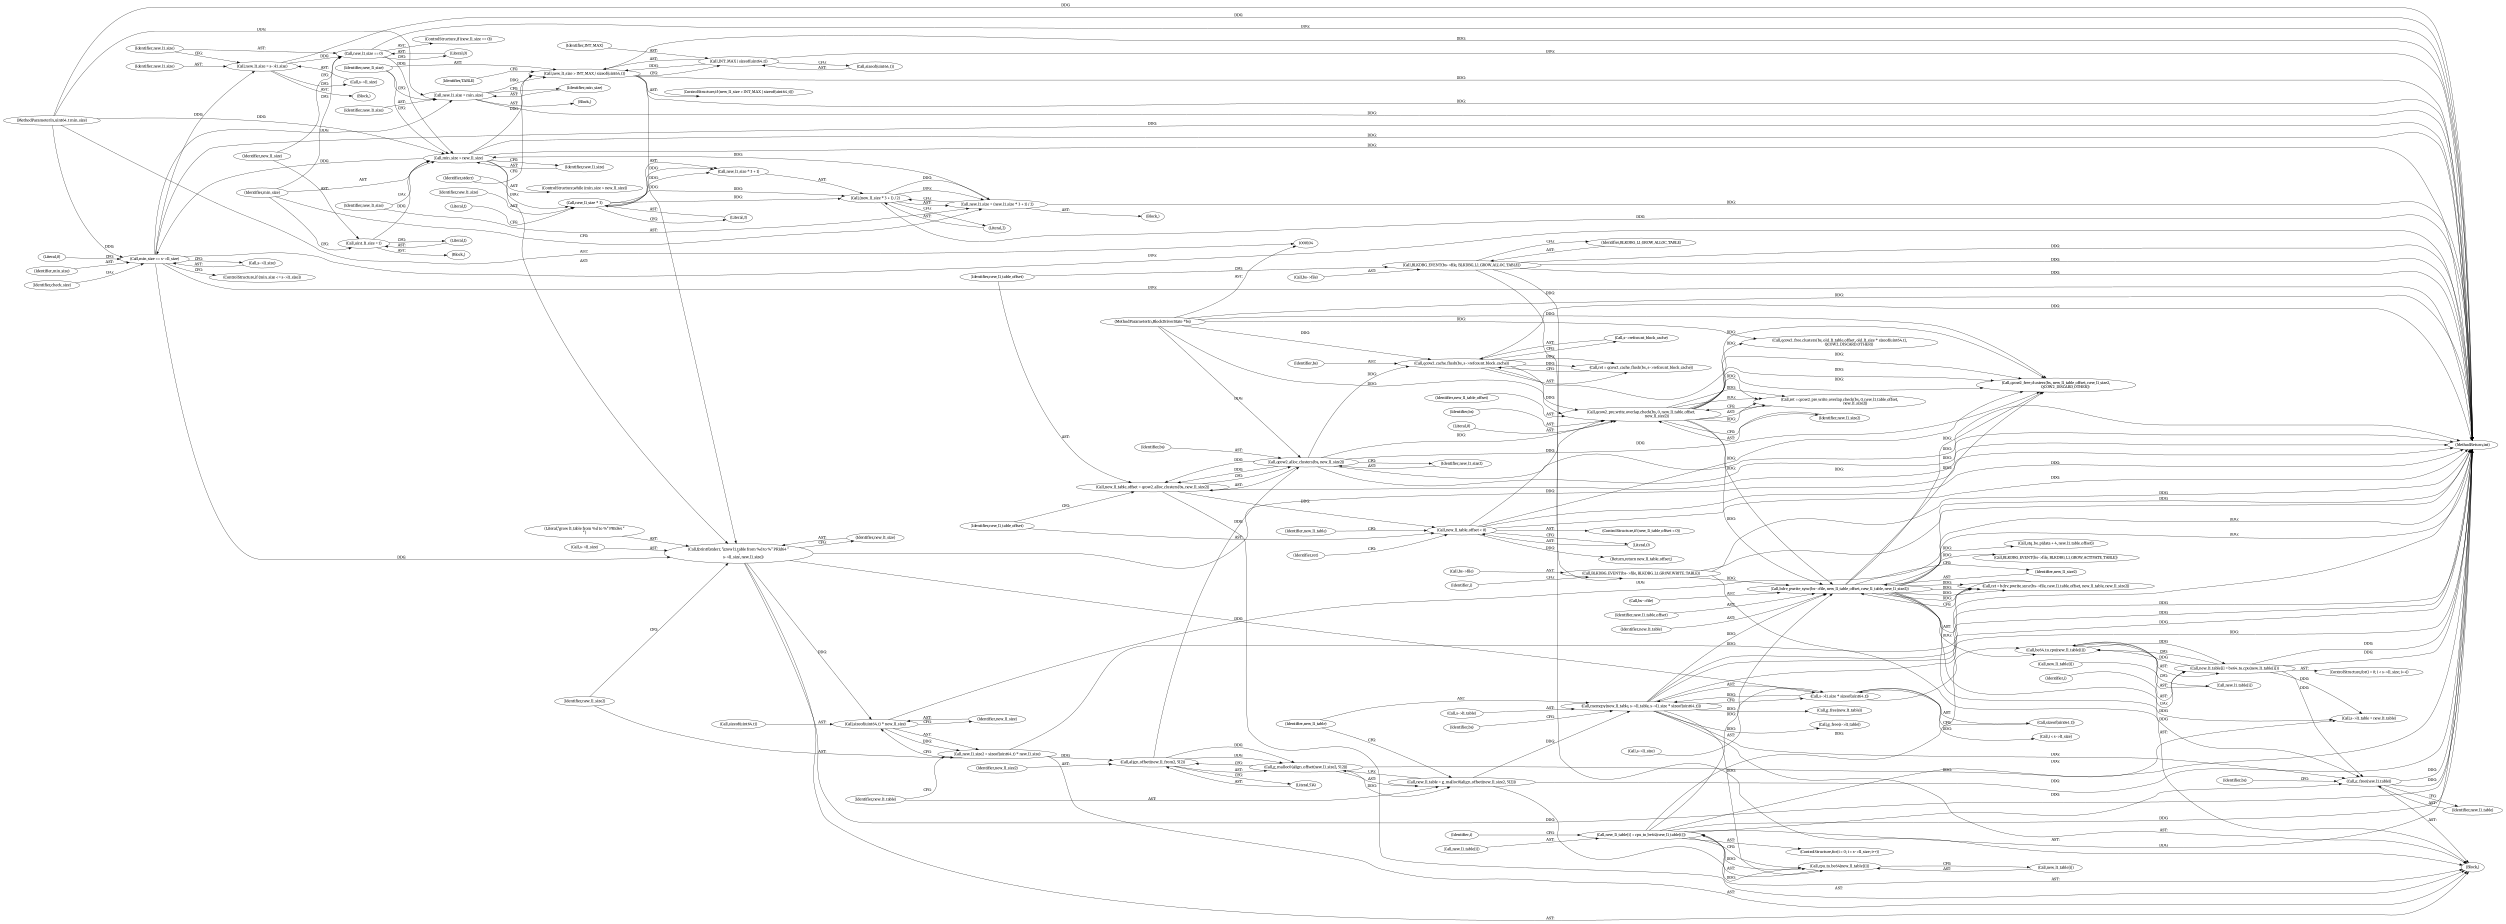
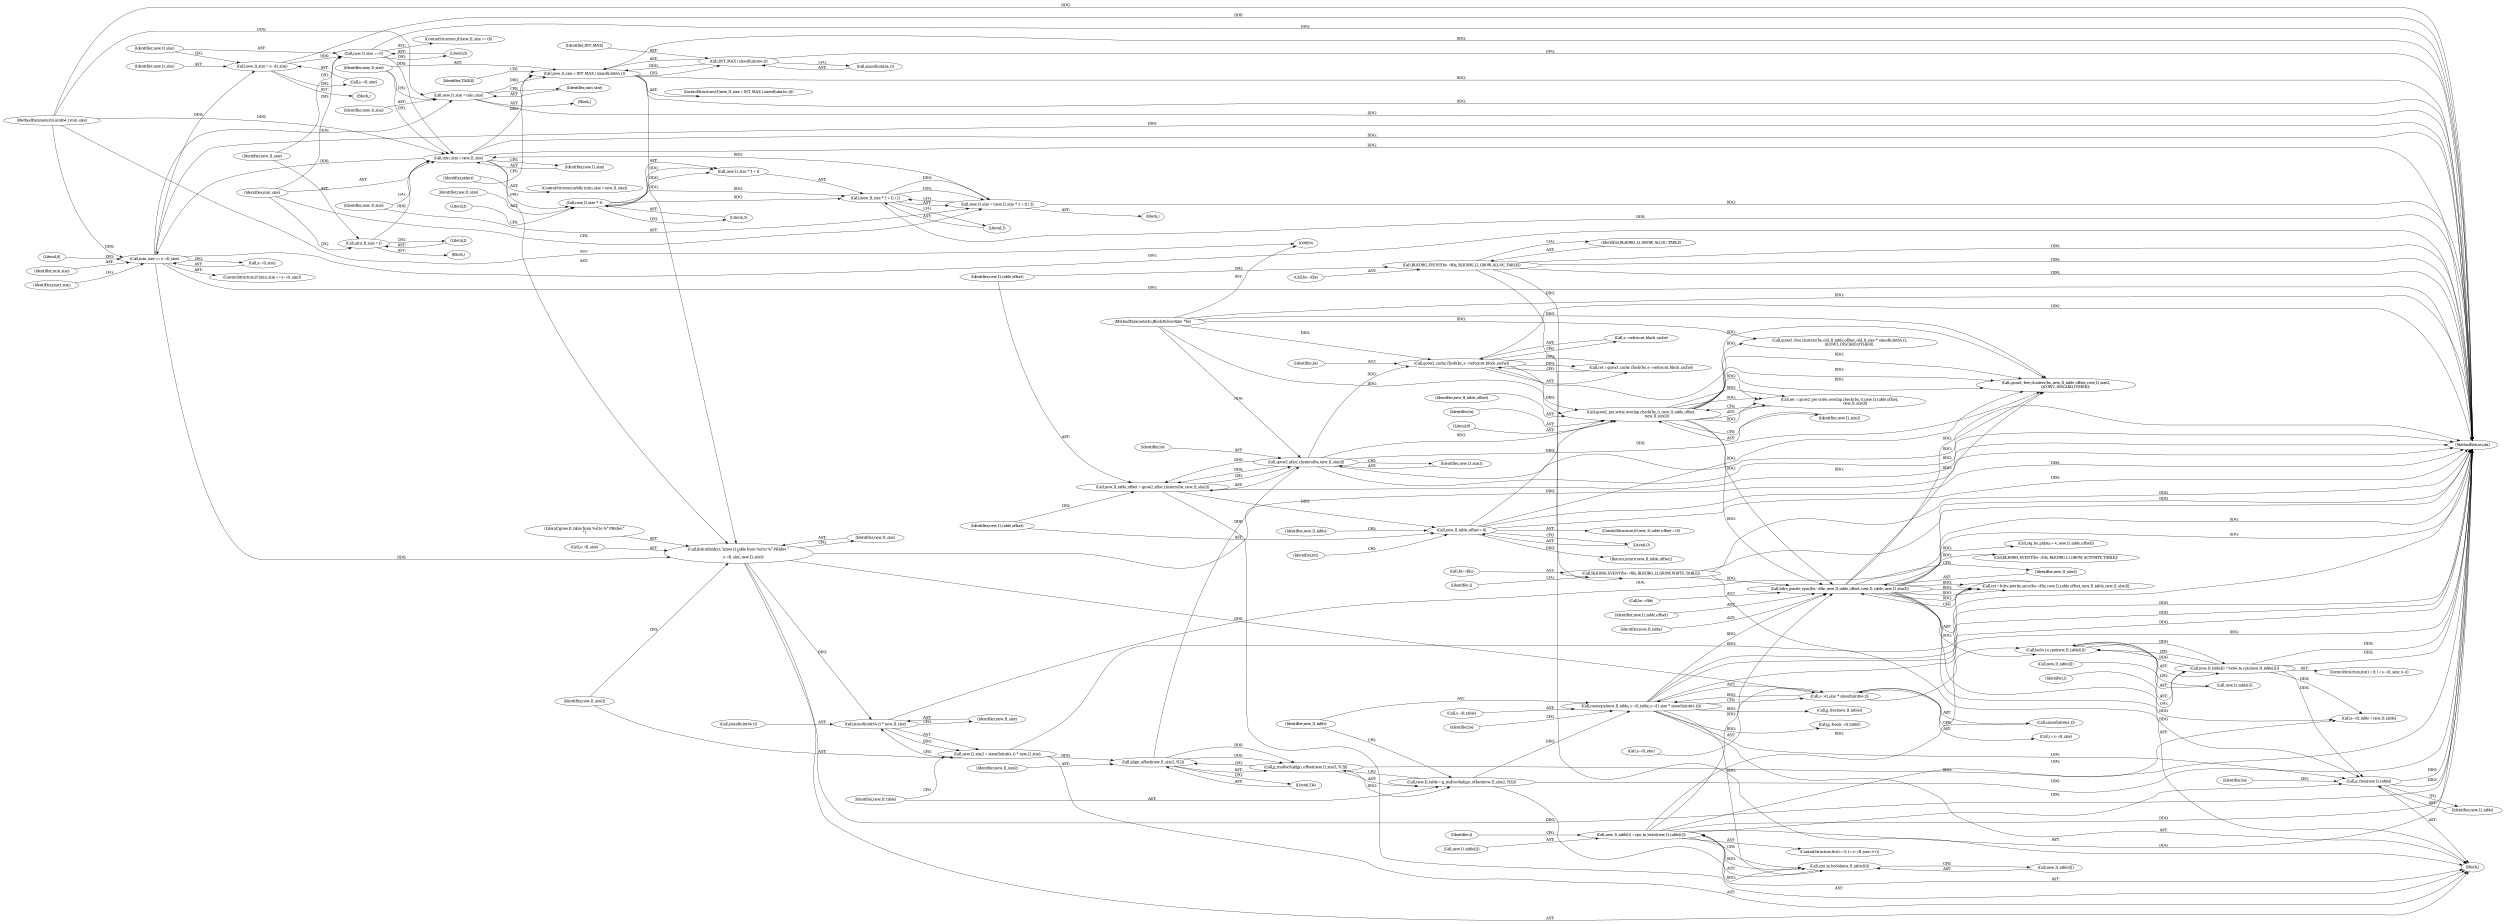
edge "(Call,min_size <= s->l1_size)" -> "(ControlStructure,if (min_size <= s->l1_size))": label "CFG: " -> "AST: "
node "(Identifier,check_size)": label "(Identifier,check_size)" -> "(Identifier,exact_size)"
edge "(Call,s->l1_size * sizeof(uint64_t))" -> "(Call,i < s->l1_size)": label "DDG: " -> "AST: "
node "(Call,align_offset(new_l1_from2, 512))": label "(Call,align_offset(new_l1_from2, 512))" -> "(Call,align_offset(new_l1_size2, 512))"
